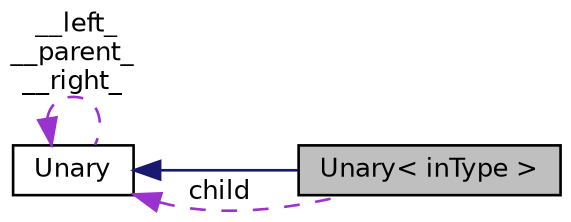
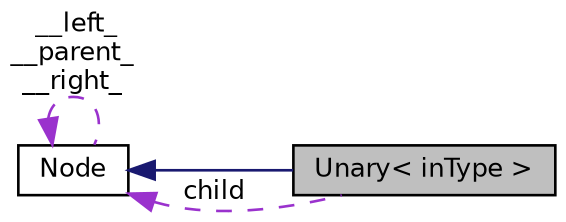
node "Unary": label "Unary" -> "Node"
